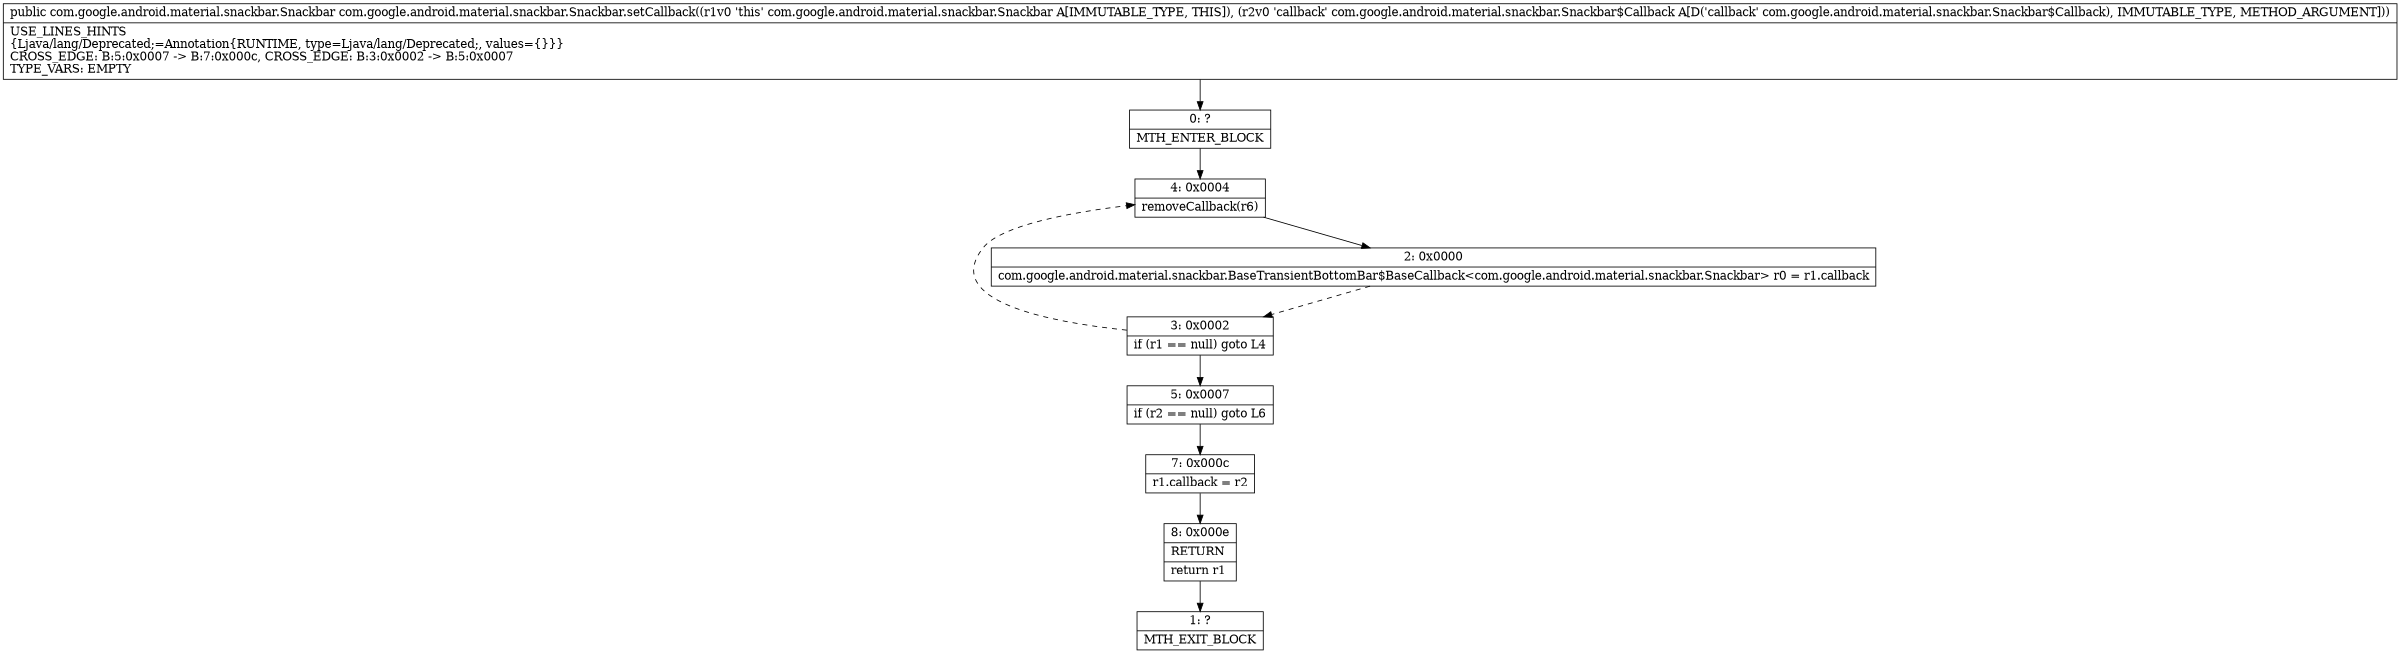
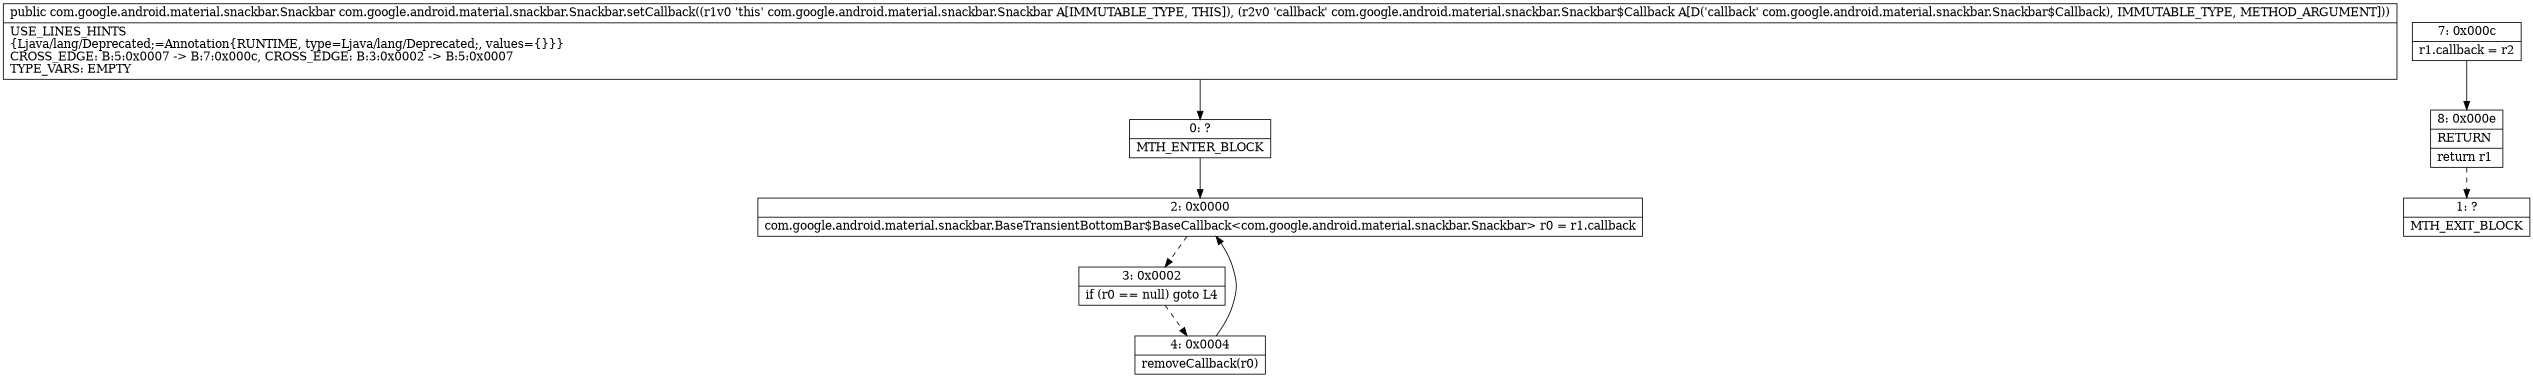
edge "0: ?" -> "4: 0x0004": now "0: ?" -> "2: 0x0000"
node "4: 0x0004": text "removeCallback(r6)" -> "removeCallback(r0)"
node "3: 0x0002": text "if (r1 == null) goto L4" -> "if (r0 == null) goto L4"
node "5: 0x0007": removed
edge "8: 0x000e" -> "1: ?": style solid -> dashed
